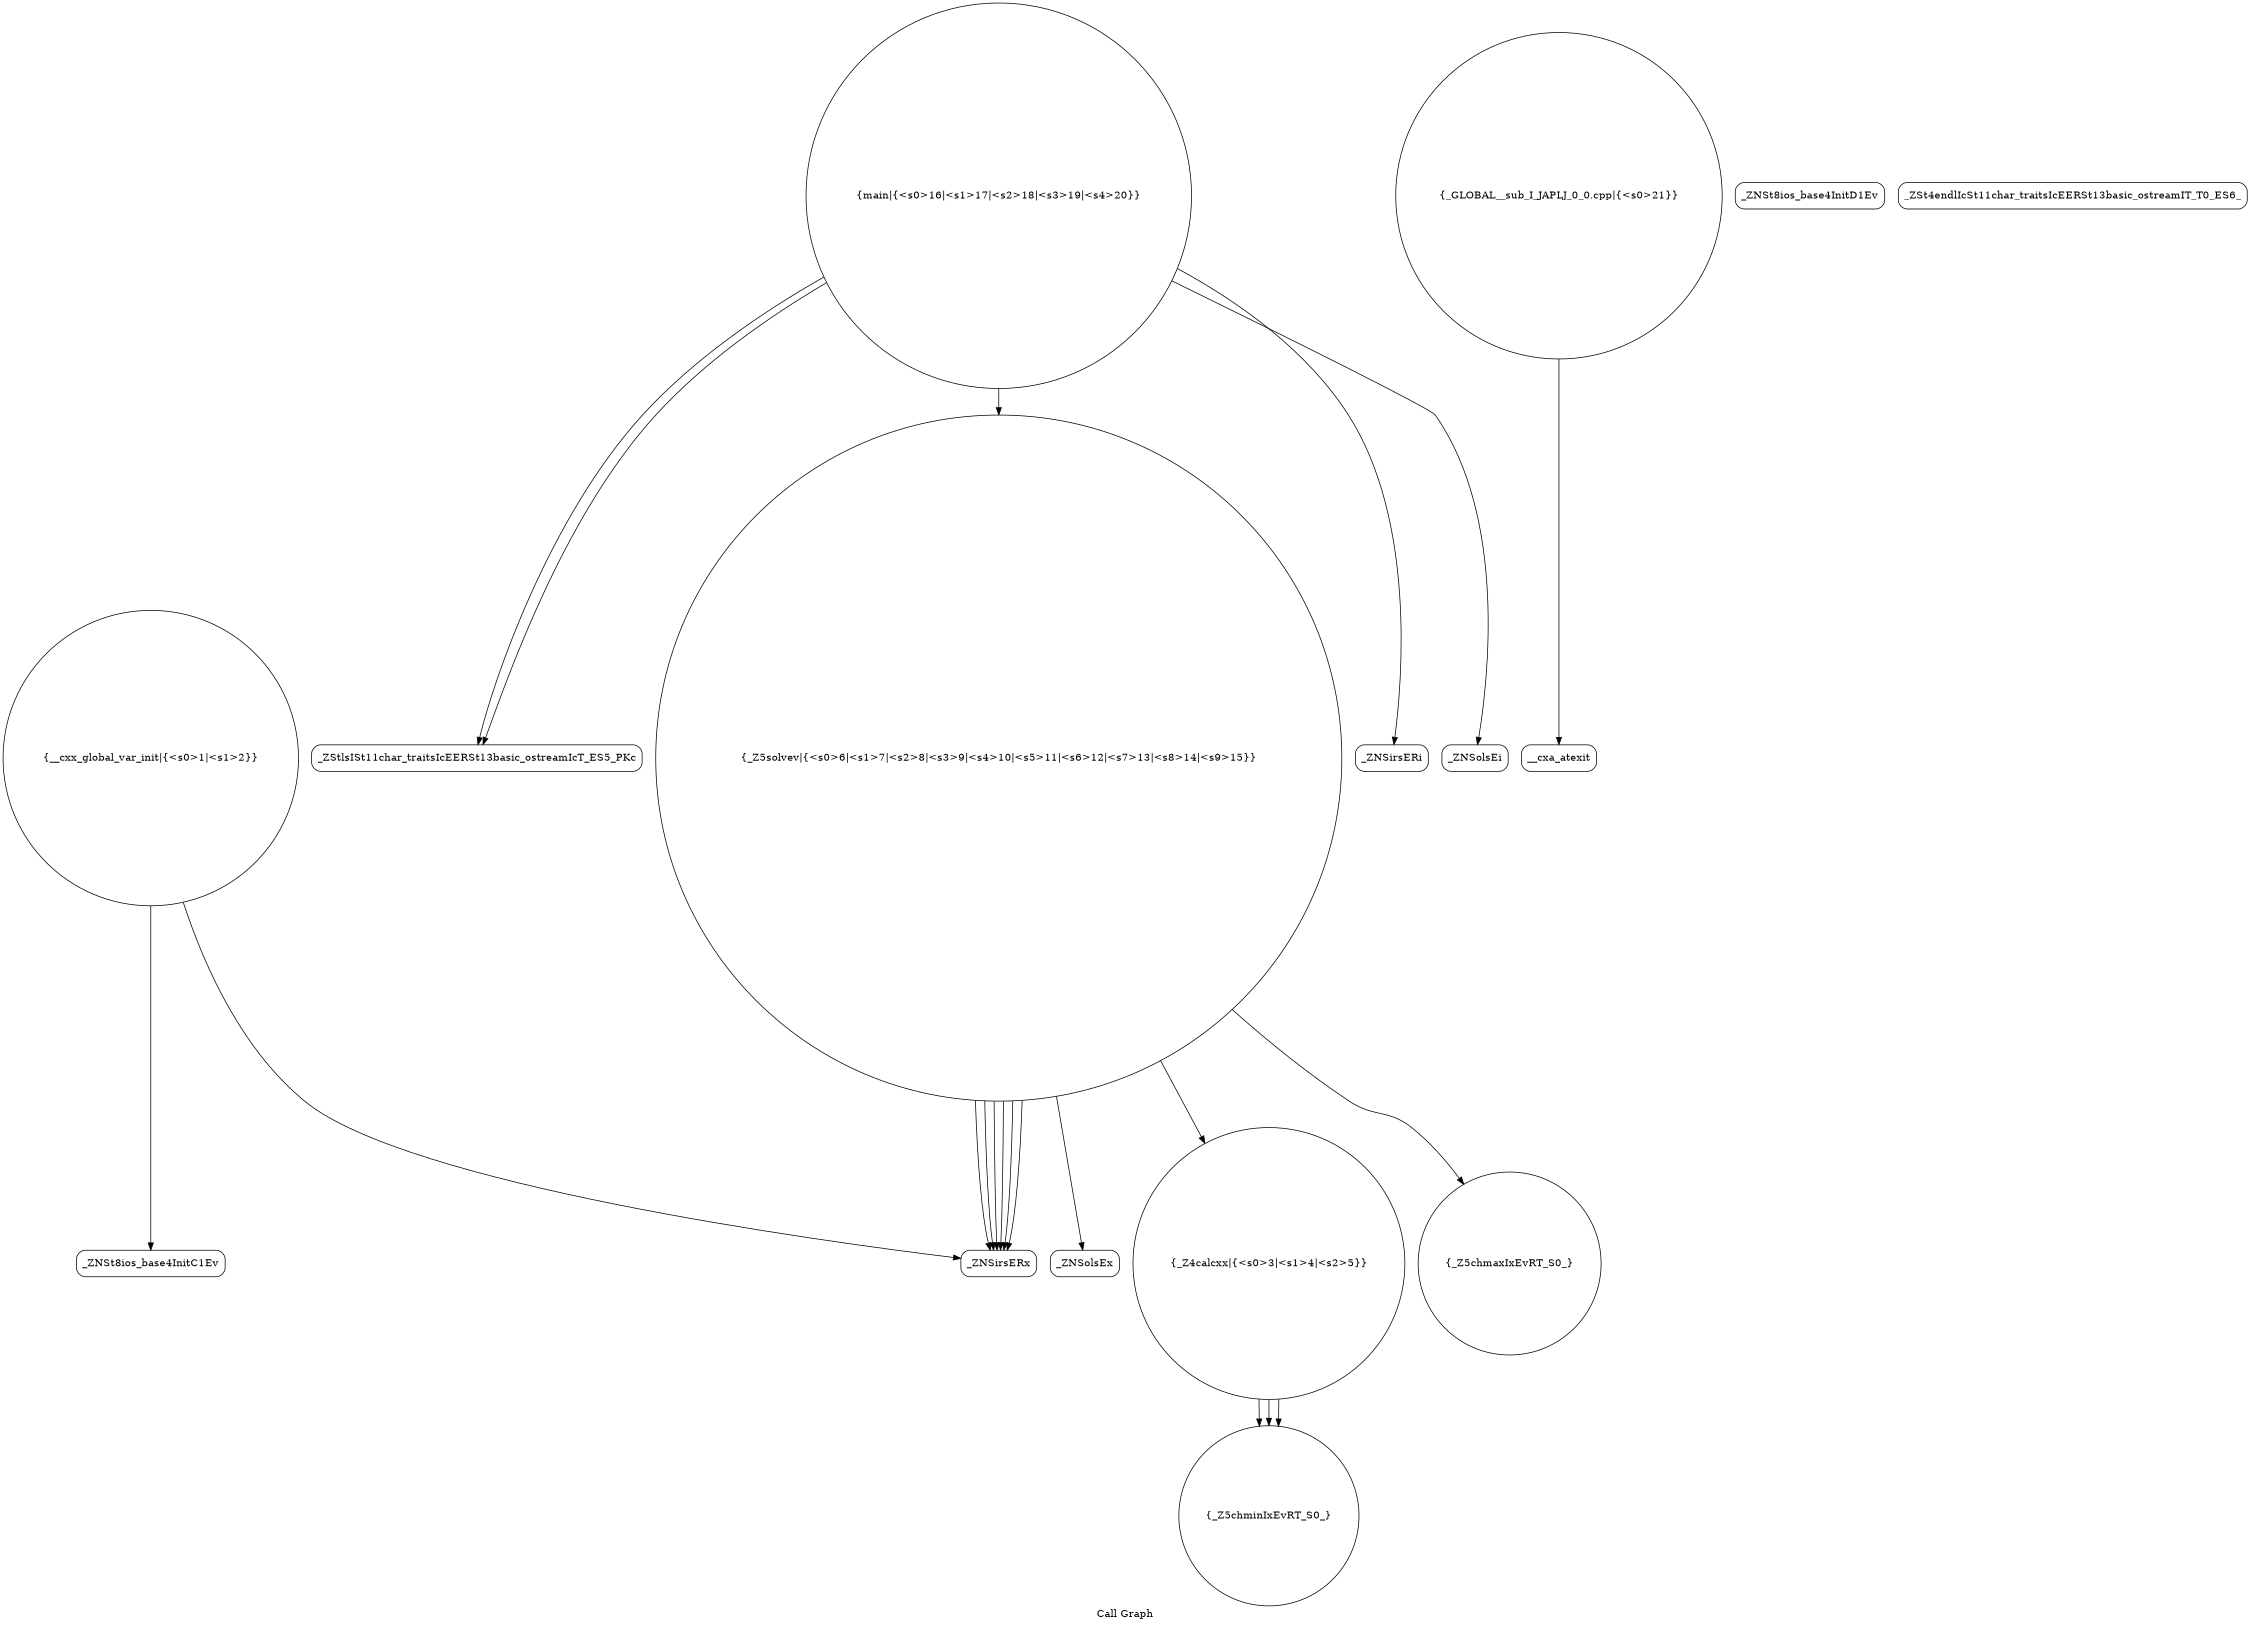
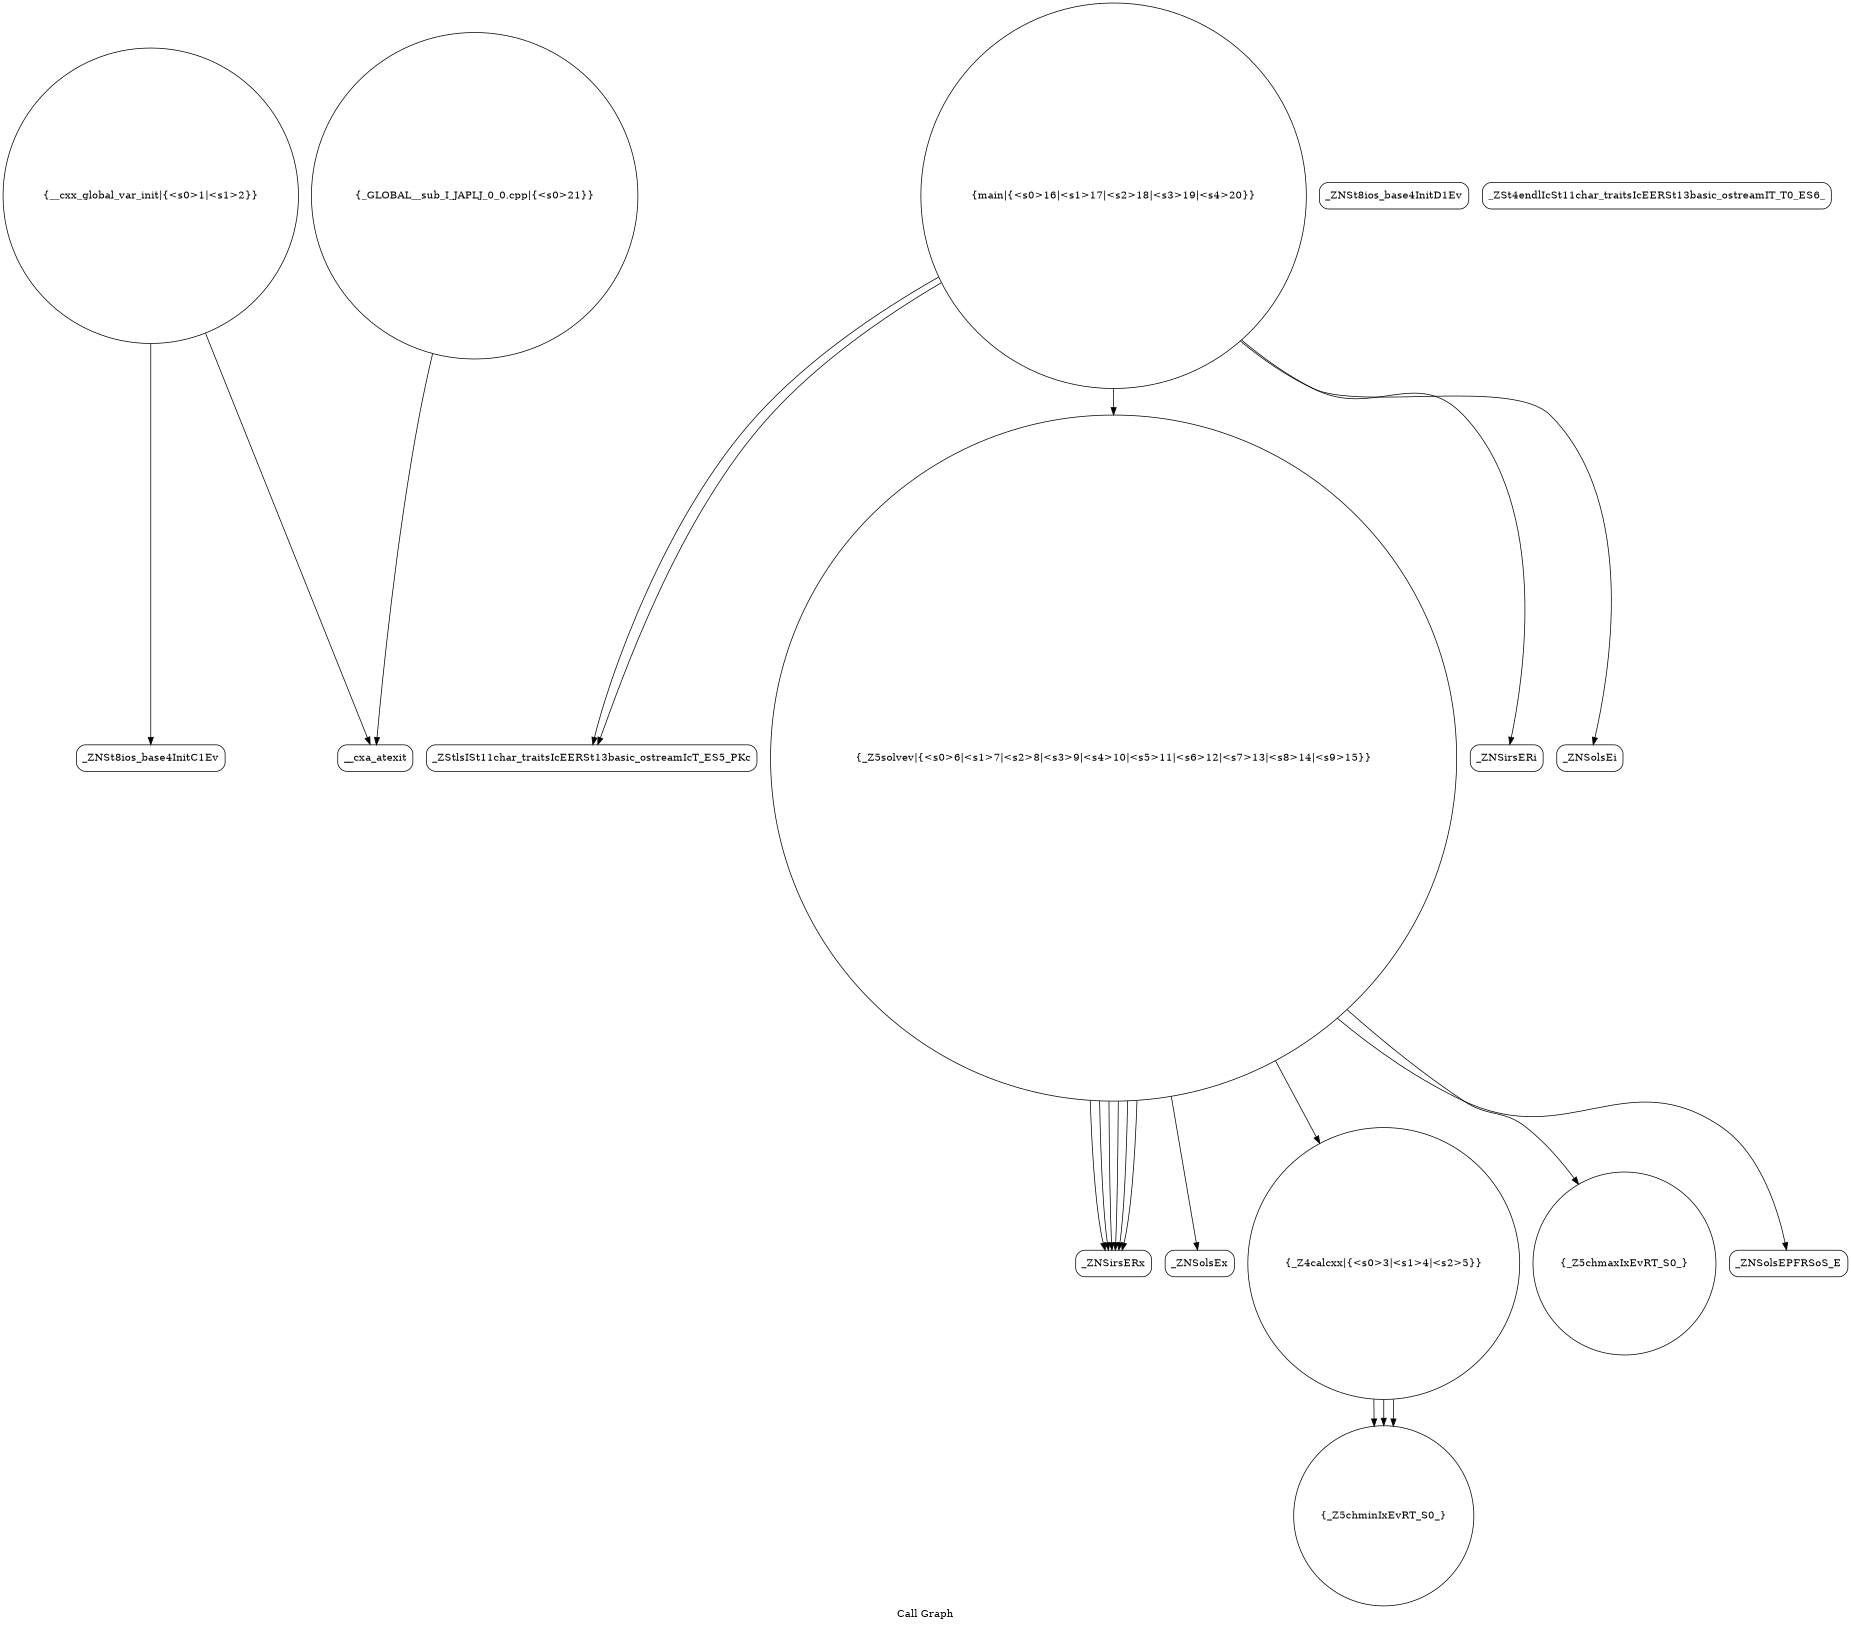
edge "{__cxx_global_var_init|{<s0>1|<s1>2}}" -> "_ZNSirsERx": now "{__cxx_global_var_init|{<s0>1|<s1>2}}" -> "__cxa_atexit"
node "_ZNSolsEPFRSoS_E": added
